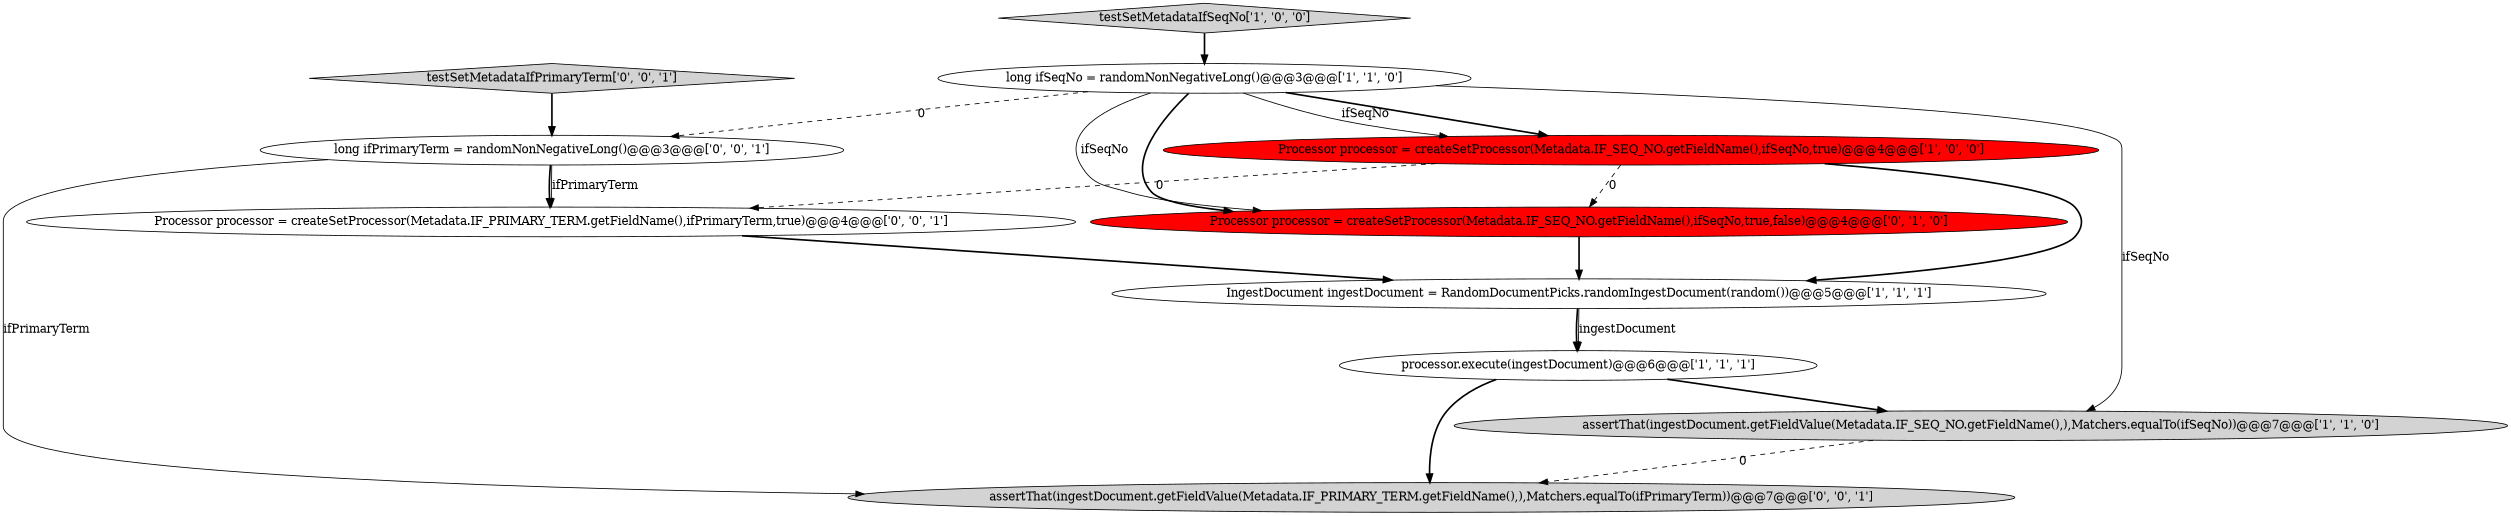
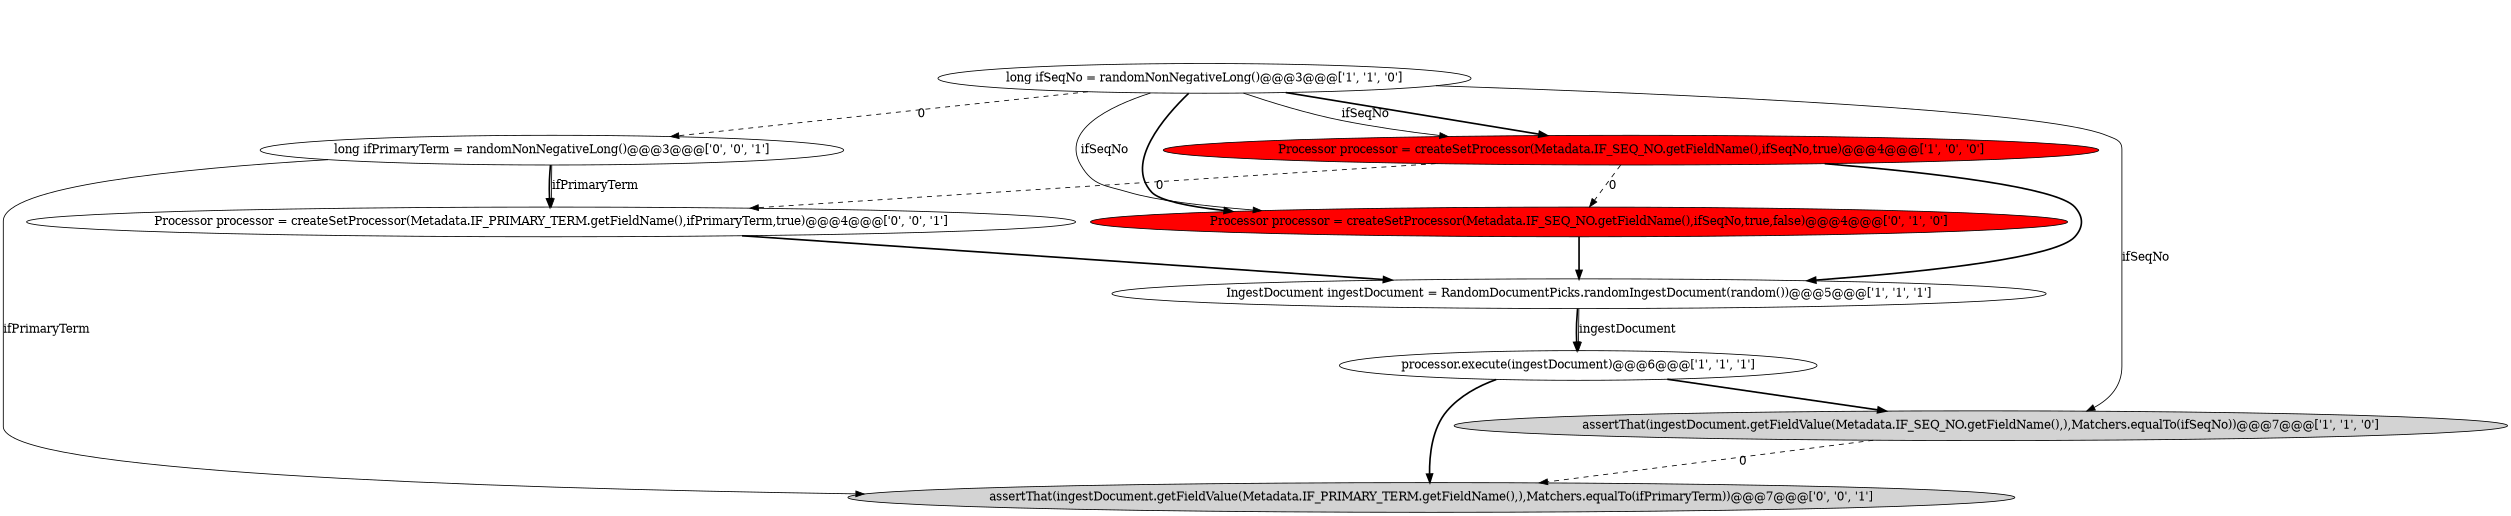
node "testSetMetadataIfSeqNo['1', '0', '0']": removed
node "testSetMetadataIfPrimaryTerm['0', '0', '1']": removed
